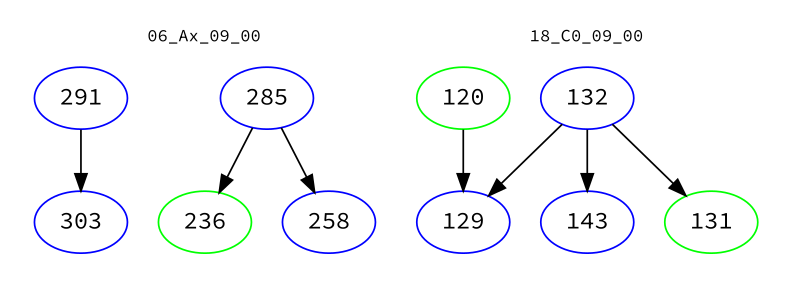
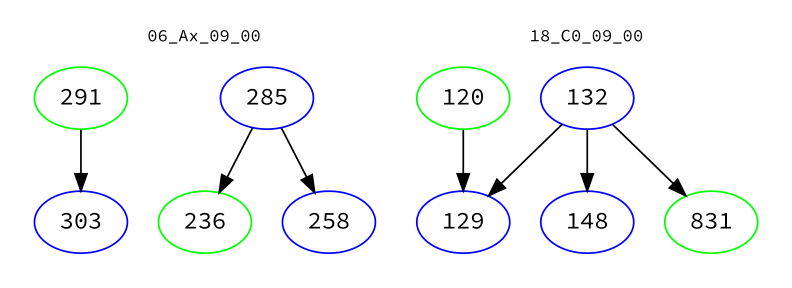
node "291": color blue -> green
node "143": label "143" -> "148"
node "131": label "131" -> "831"
